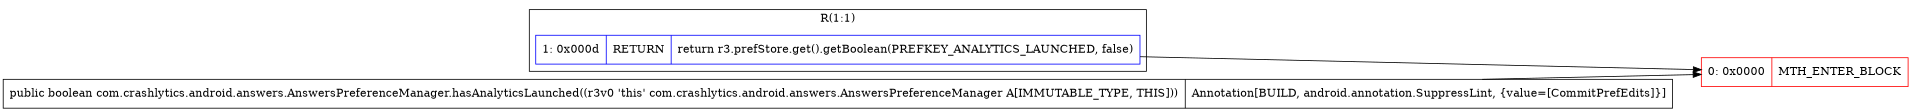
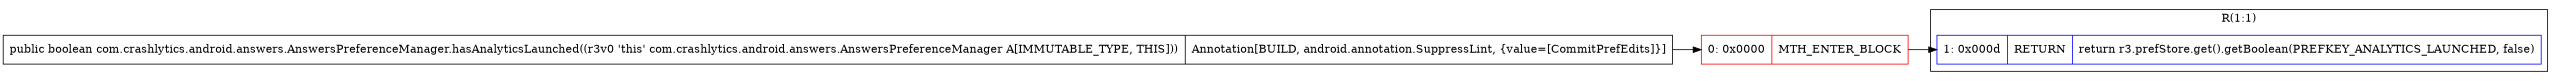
edge "1: 0x000d" -> "0: 0x0000": reversed
